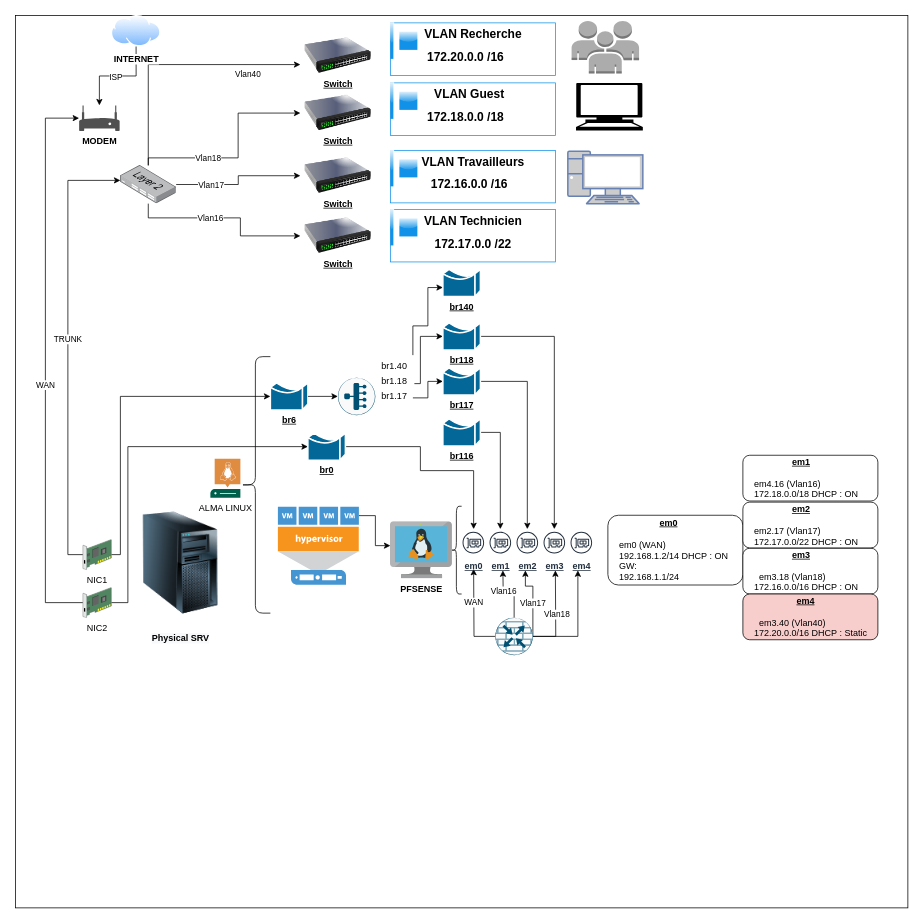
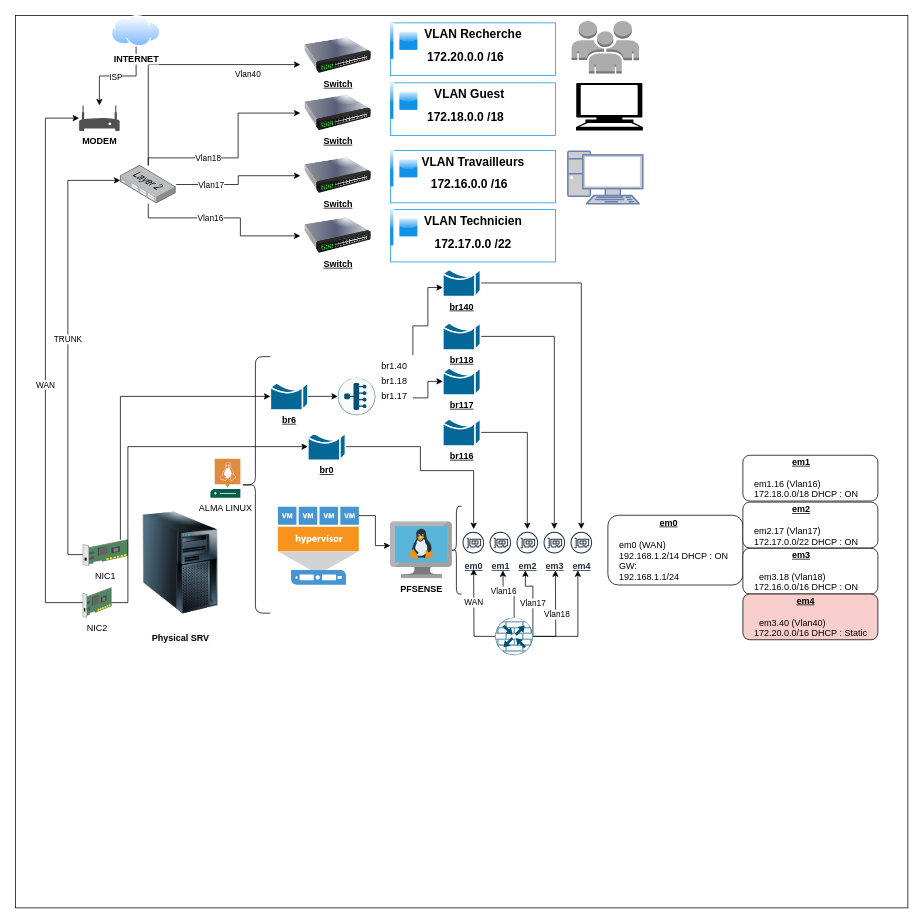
edge "br1.18" -> "br118": removed
edge "br117" -> "em2": removed
edge "br140" -> "em4": added
edge "br116" -> "em1": now "br116" -> "em2"
node "em1 em4.16 (Vlan16) 172.18.0.0/18 DHCP : ON": label "em1 em4.16 (Vlan16) 172.18.0.0/18 DHCP : ON" -> "em1 em1.16 (Vlan16) 172.18.0.0/18 DHCP : ON"
node "NIC1": size 29x30 -> 45x26
